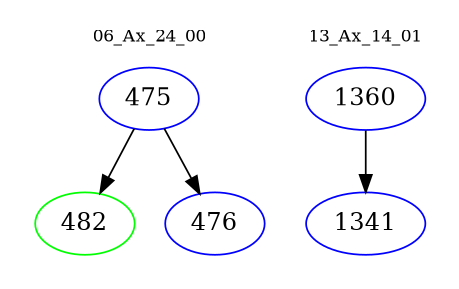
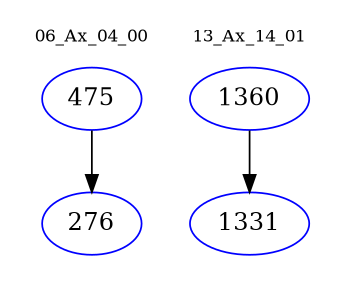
cluster "06_Ax_24_00": label "06_Ax_24_00" -> "06_Ax_04_00"
node "482": removed
node "476": label "476" -> "276"
node "1341": label "1341" -> "1331"
